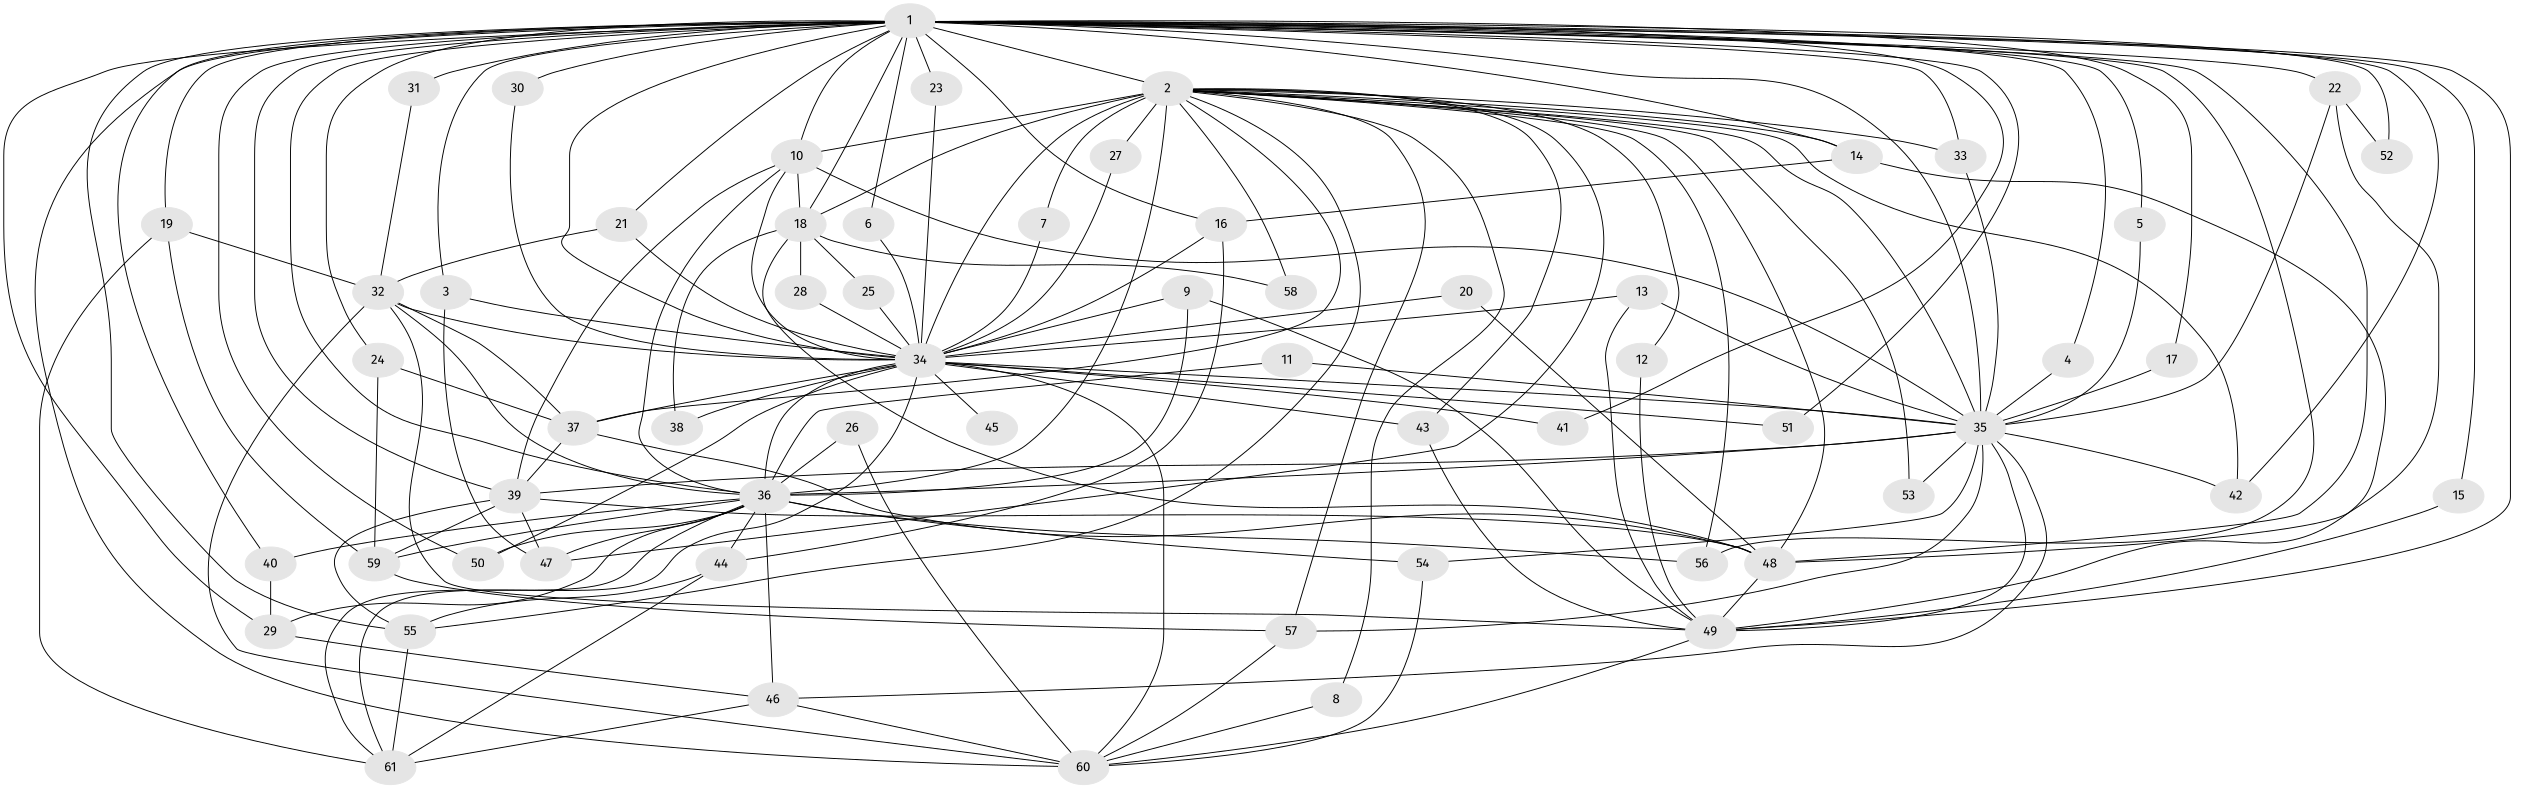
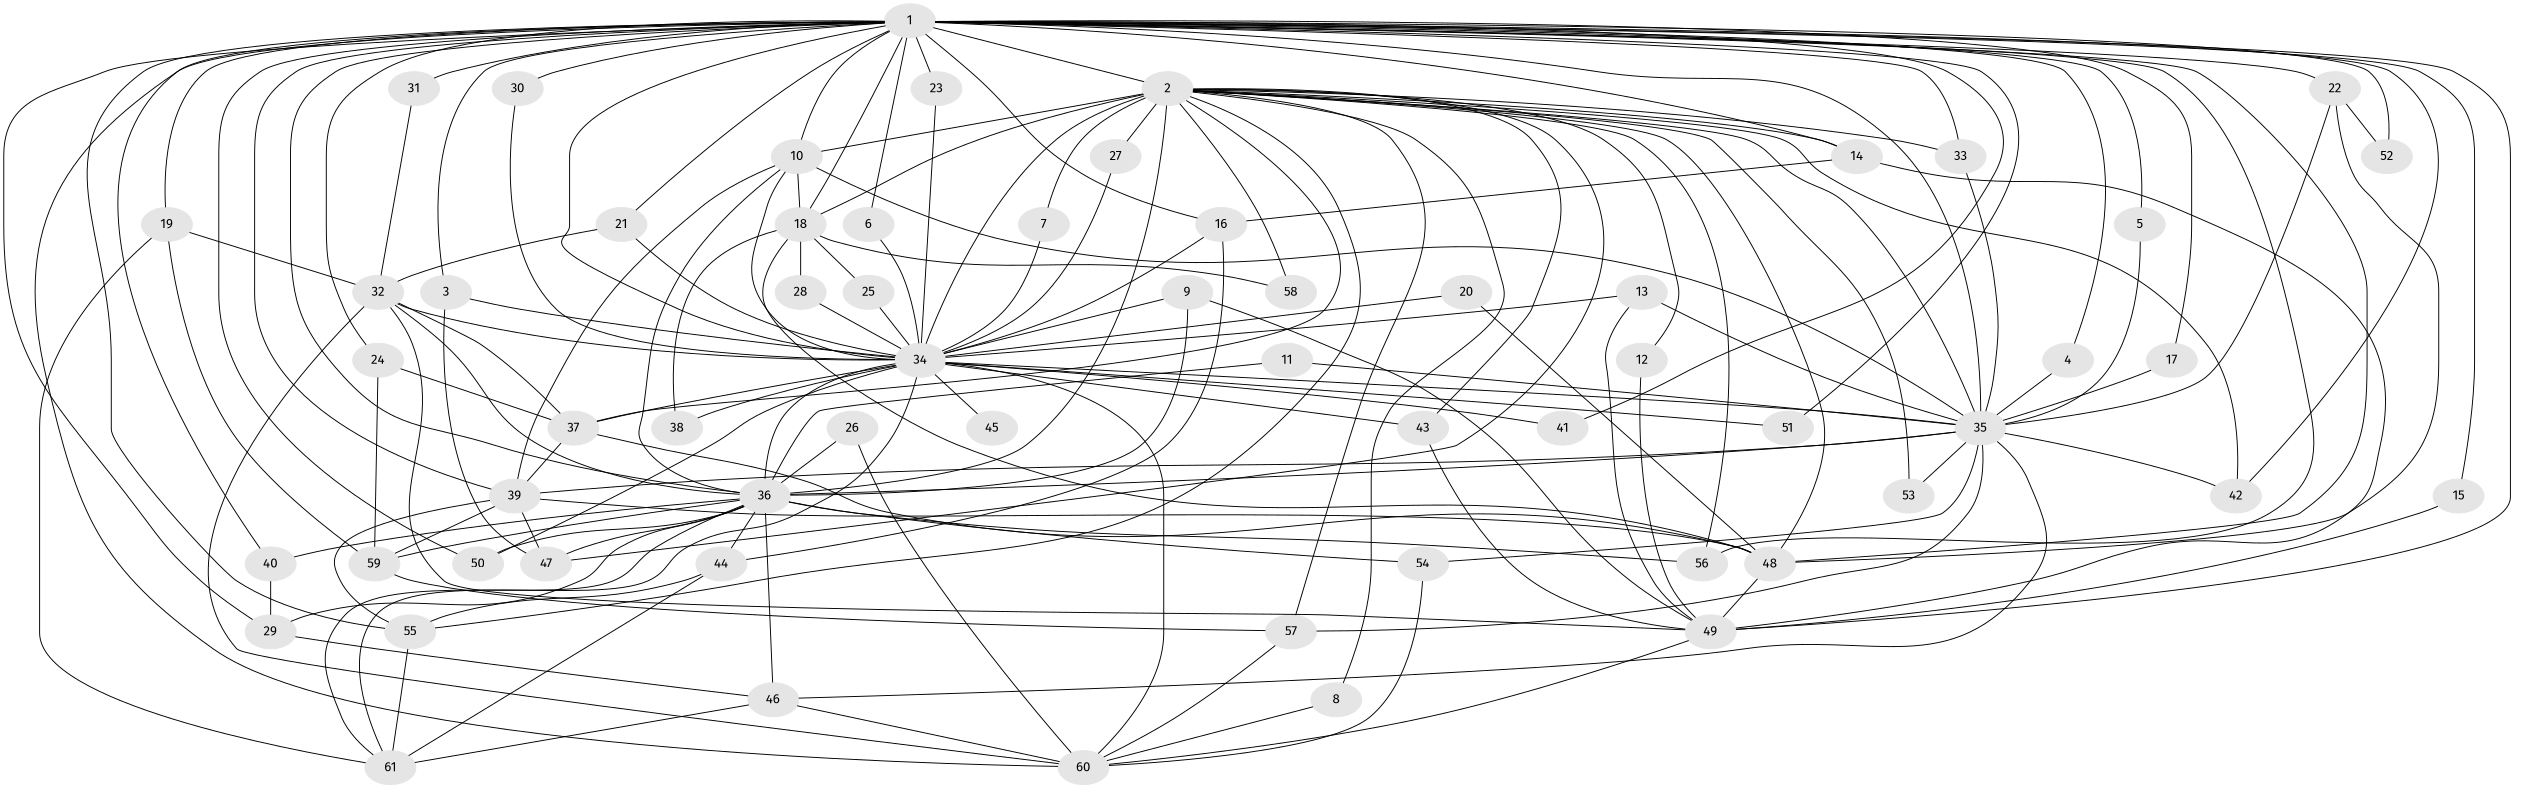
edge "35" -- "49": removed
